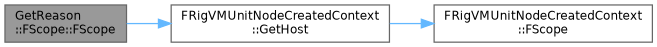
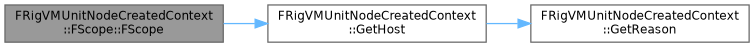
node "GetReason ::FScope::FScope": label "GetReason ::FScope::FScope" -> "FRigVMUnitNodeCreatedContext ::FScope::FScope"
node "FRigVMUnitNodeCreatedContext ::FScope": label "FRigVMUnitNodeCreatedContext ::FScope" -> "FRigVMUnitNodeCreatedContext ::GetReason"
